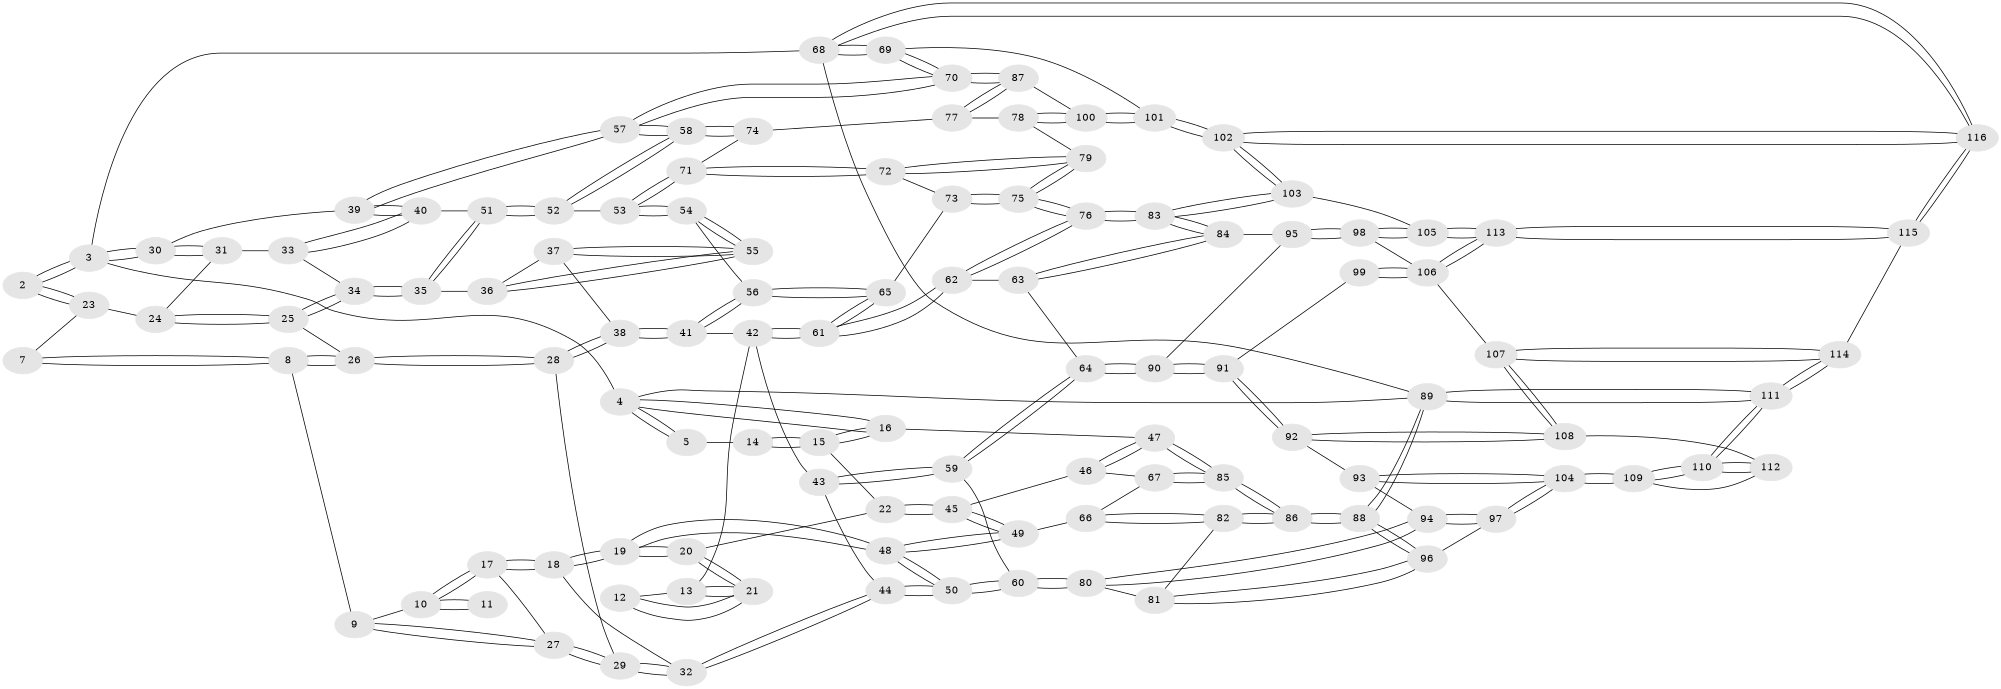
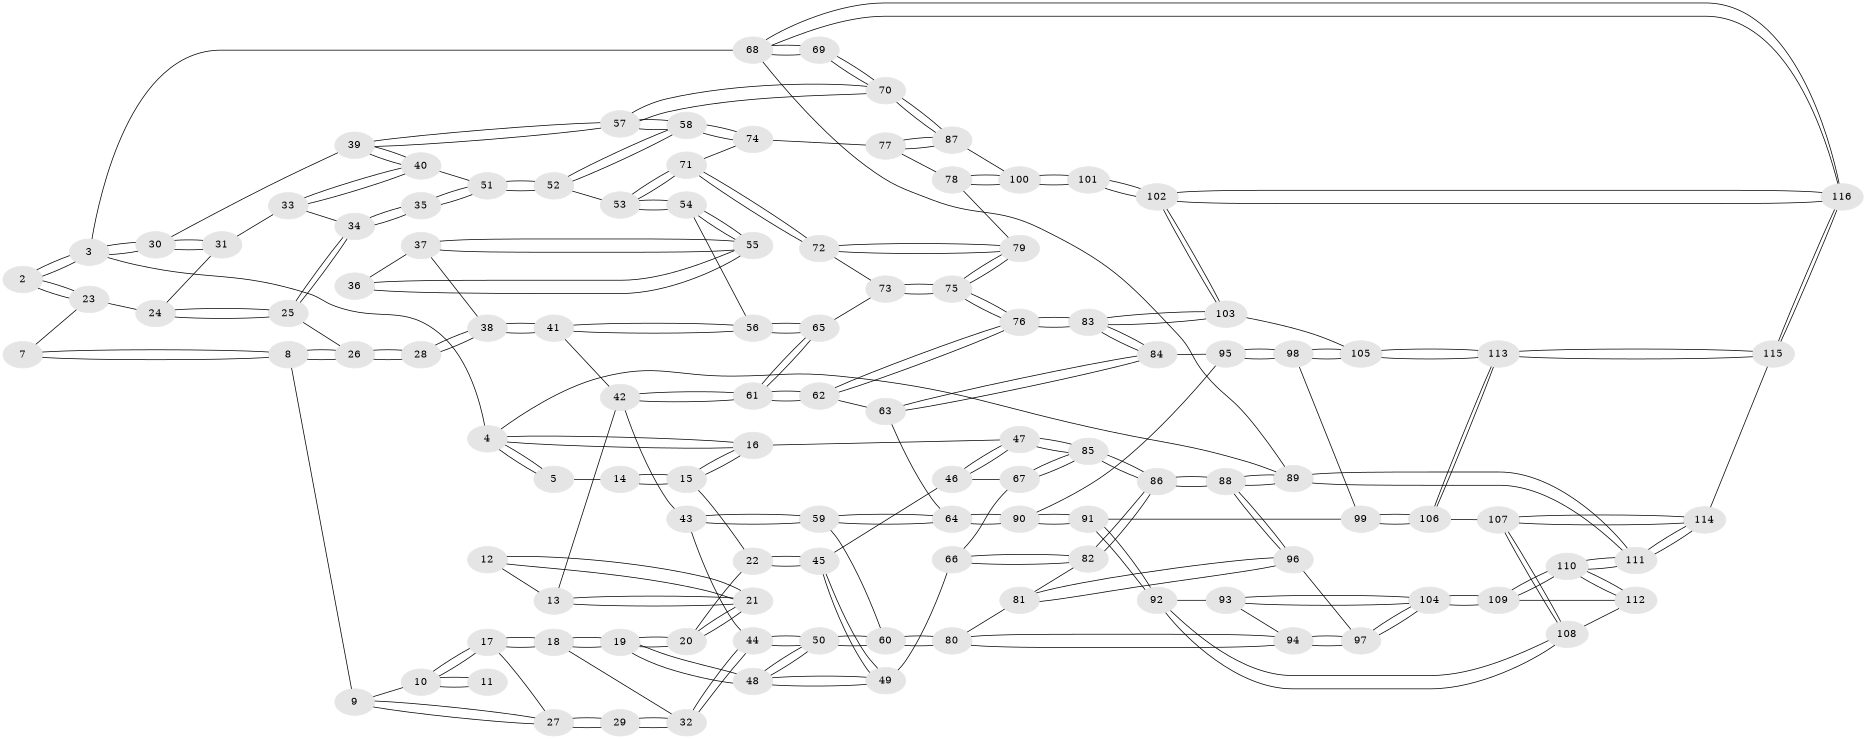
edge "69" -- "101": removed
edge "98" -- "106": now "98" -- "99"
edge "35" -- "36": removed
edge "28" -- "29": removed
